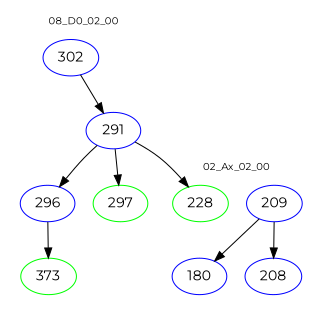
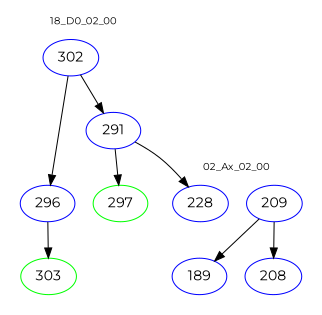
cluster "08_D0_02_00": label "08_D0_02_00" -> "18_D0_02_00"
edge "291" -> "296": now "302" -> "296"
node "228": color green -> blue
node "373": label "373" -> "303"
node "180": label "180" -> "189"
